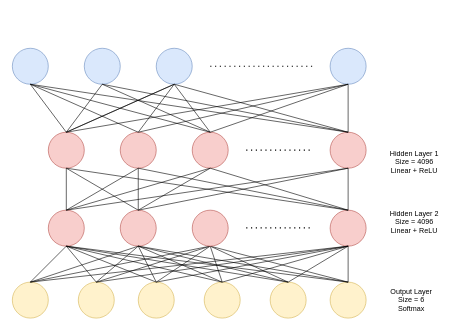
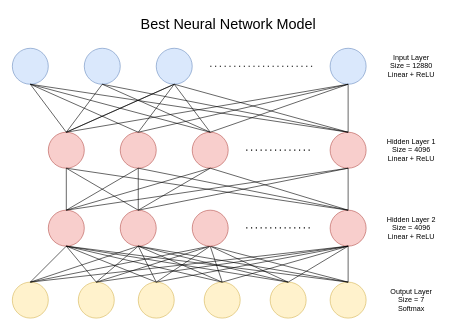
node "Best Neural Network Model": added
node "Input Layer Size = 12880 Linear + ReLU": added
node "Hidden Layer 1 Size = 4096 Linear + ReLU": moved (414, 162) -> (411, 150)
node "Hidden Layer 2 Size = 4096 Linear + ReLU": moved (414, 222) -> (411, 228)
node "Output Layer Size = 6 Softmax": label "Output Layer Size = 6 Softmax" -> "Output Layer Size = 7 Softmax"
